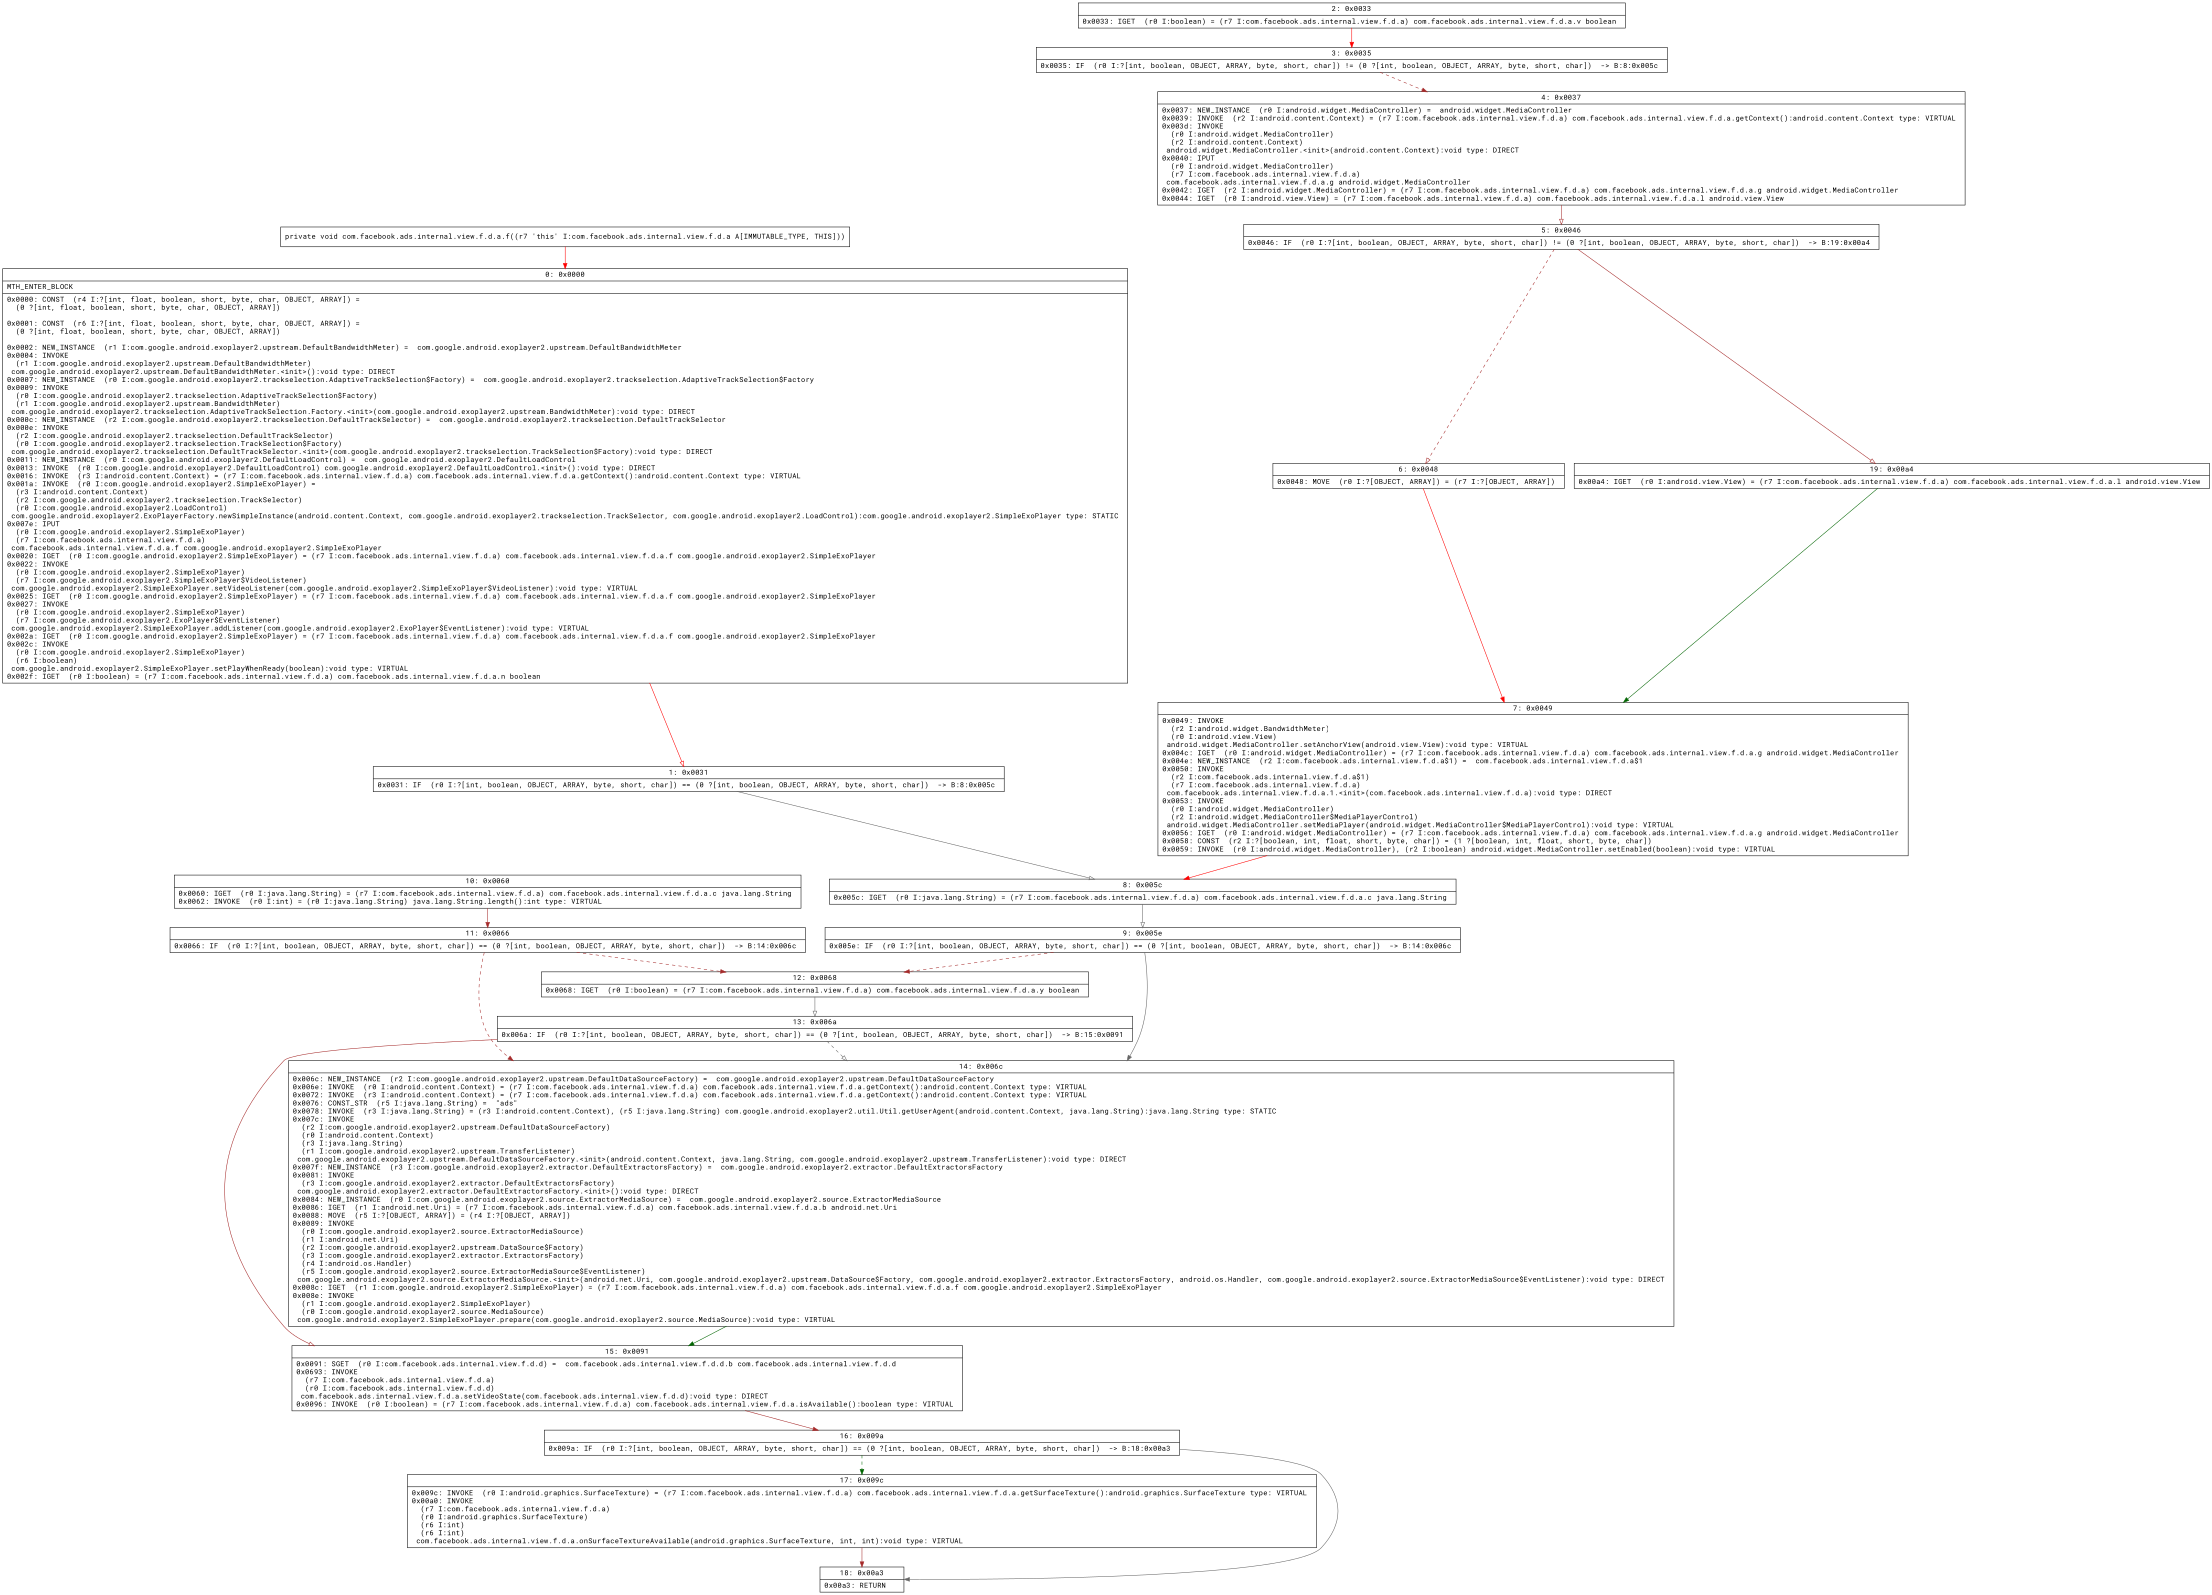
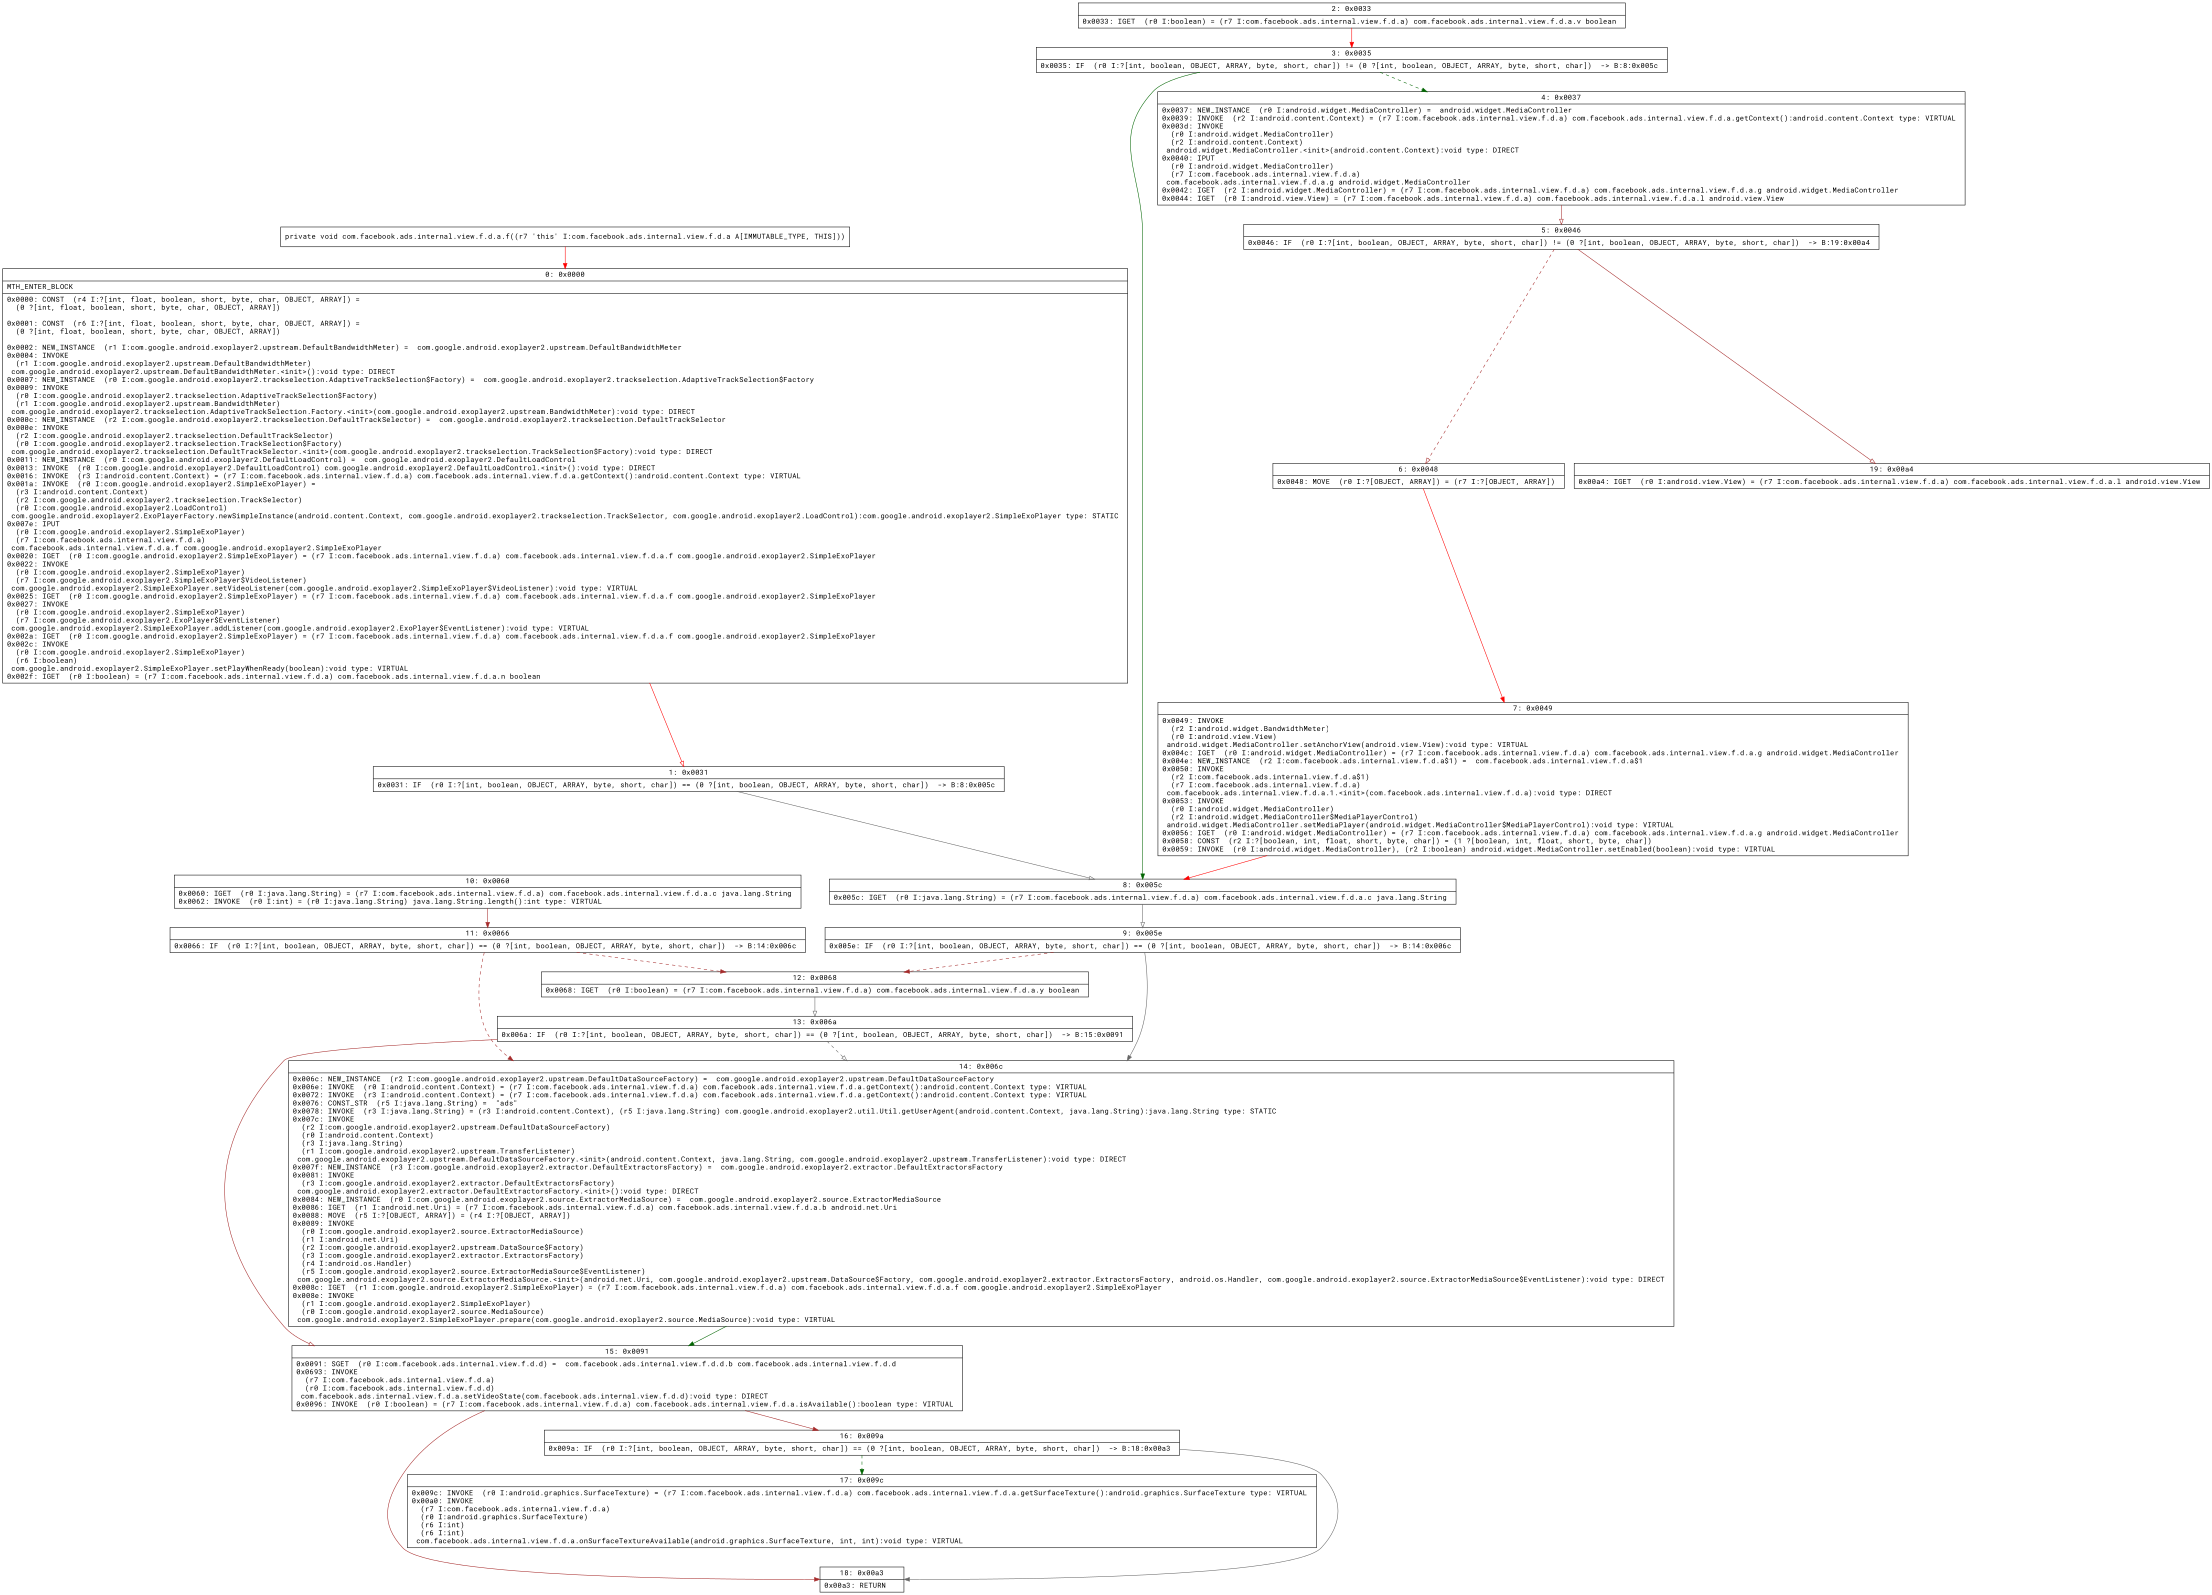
edge "3: 0x0035" -> "4: 0x0037": color brown -> darkgreen
edge "3: 0x0035" -> "8: 0x005c": added
edge "19: 0x00a4" -> "7: 0x0049": removed
edge "17: 0x009c" -> "18: 0x00a3": now "15: 0x0091" -> "18: 0x00a3"
